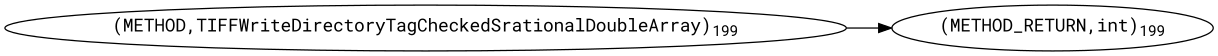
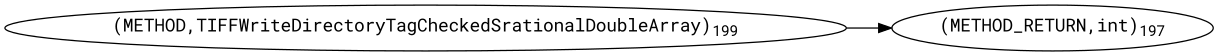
node "(METHOD_RETURN,int)": text "199" -> "197"
